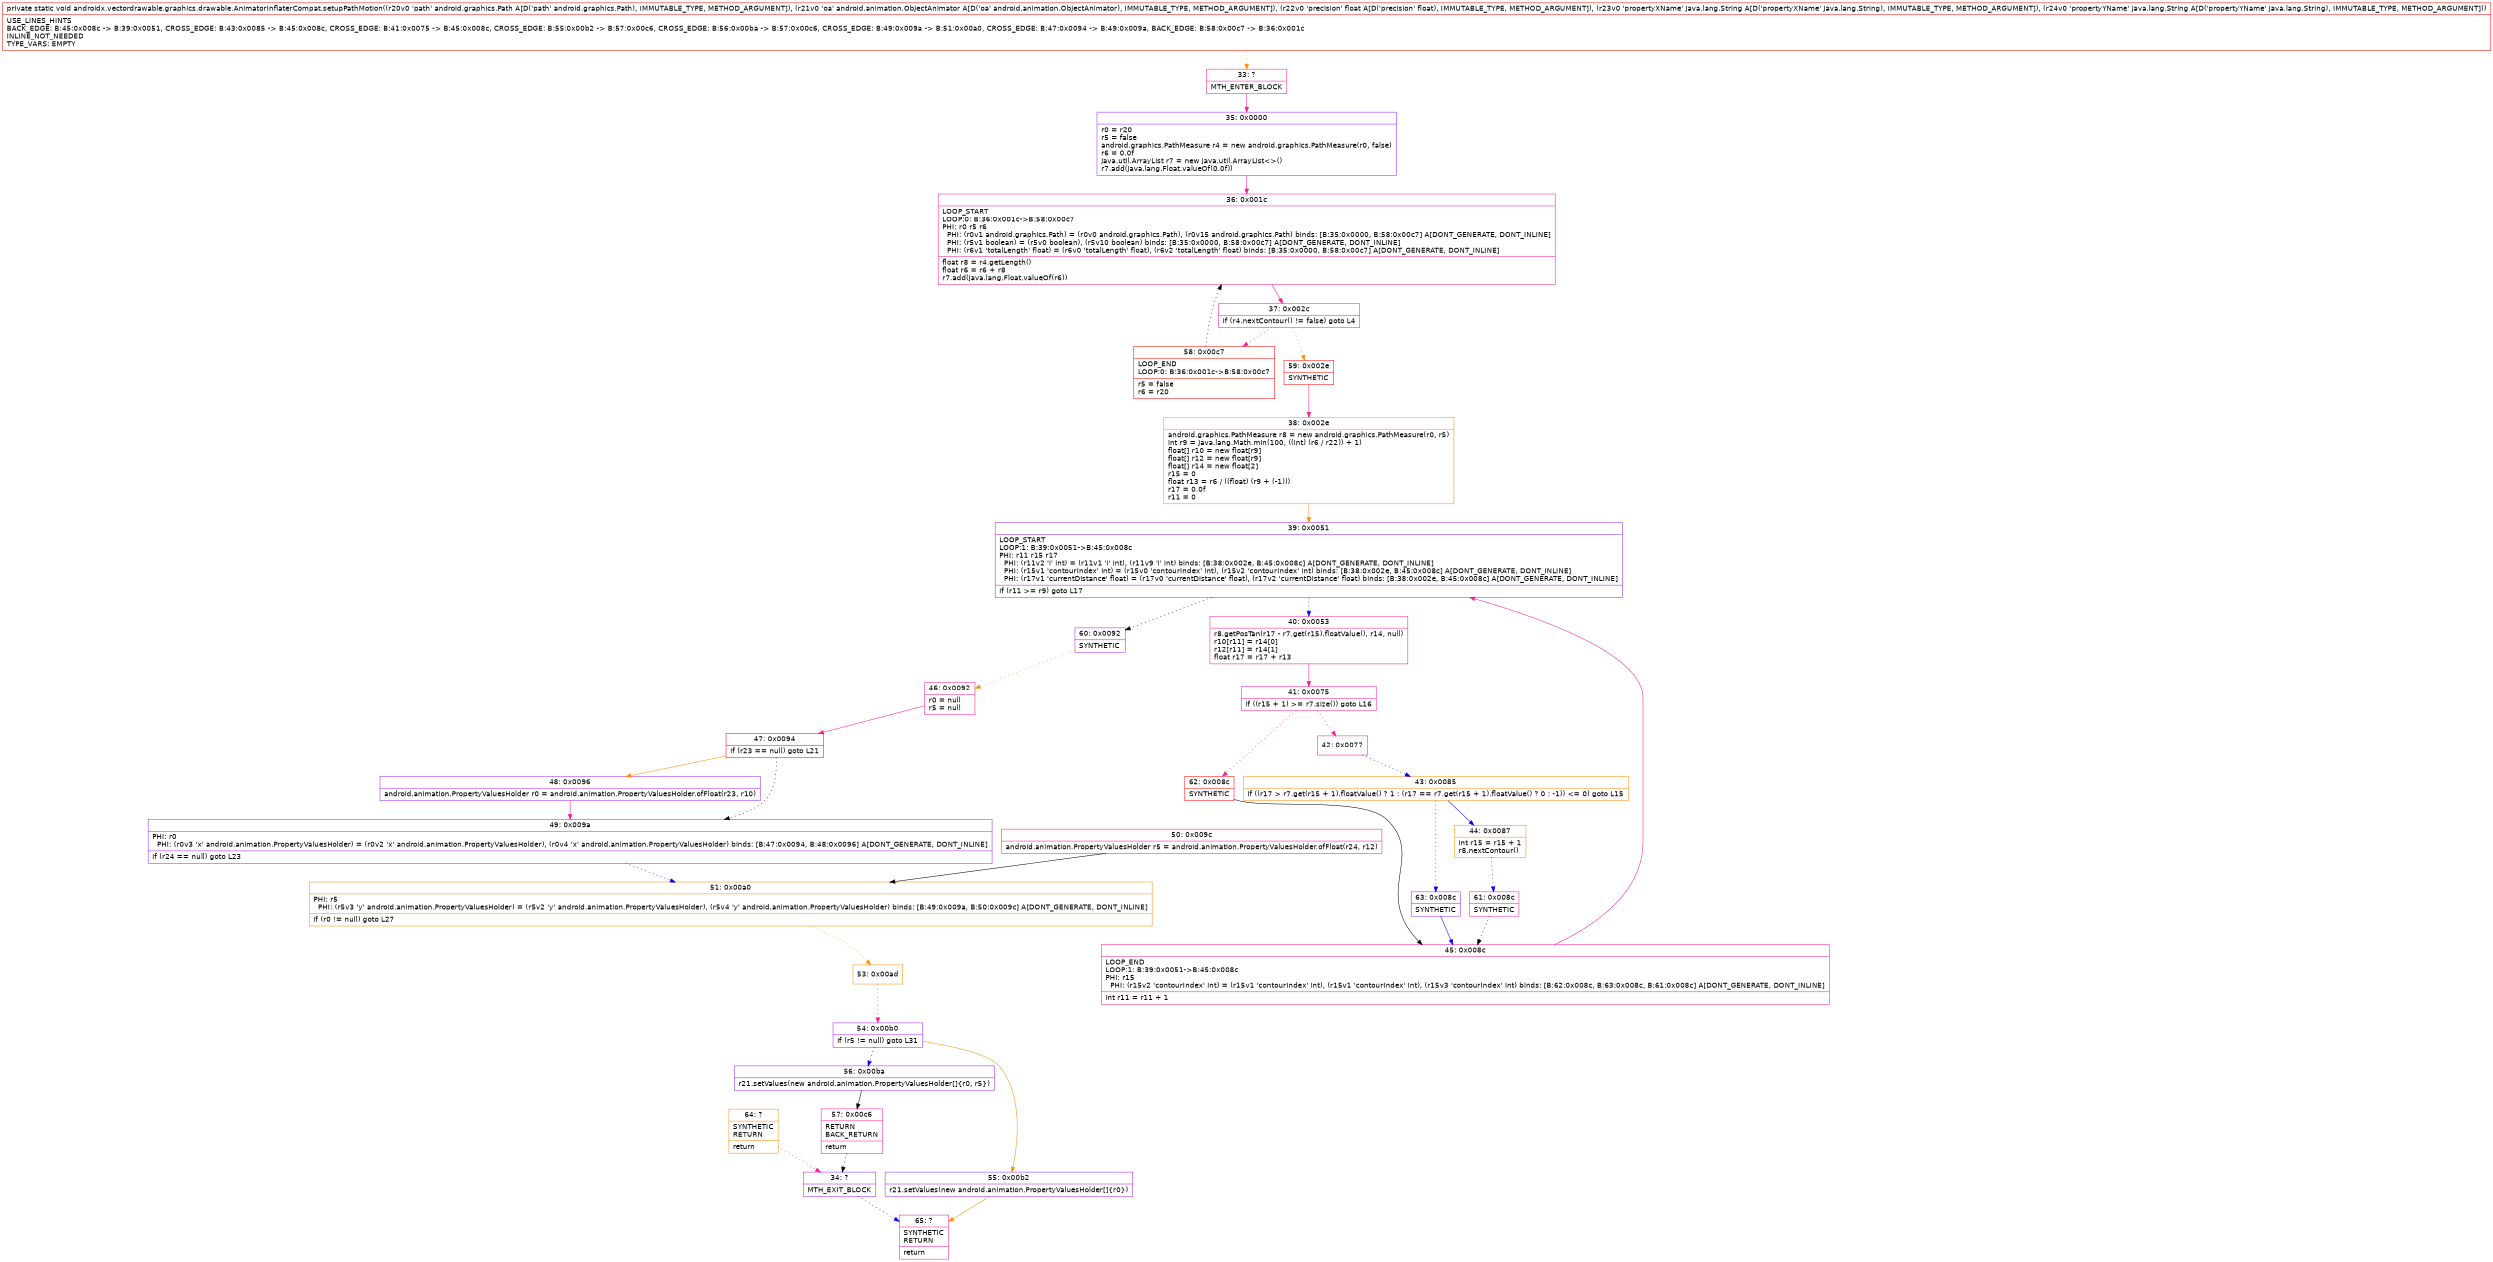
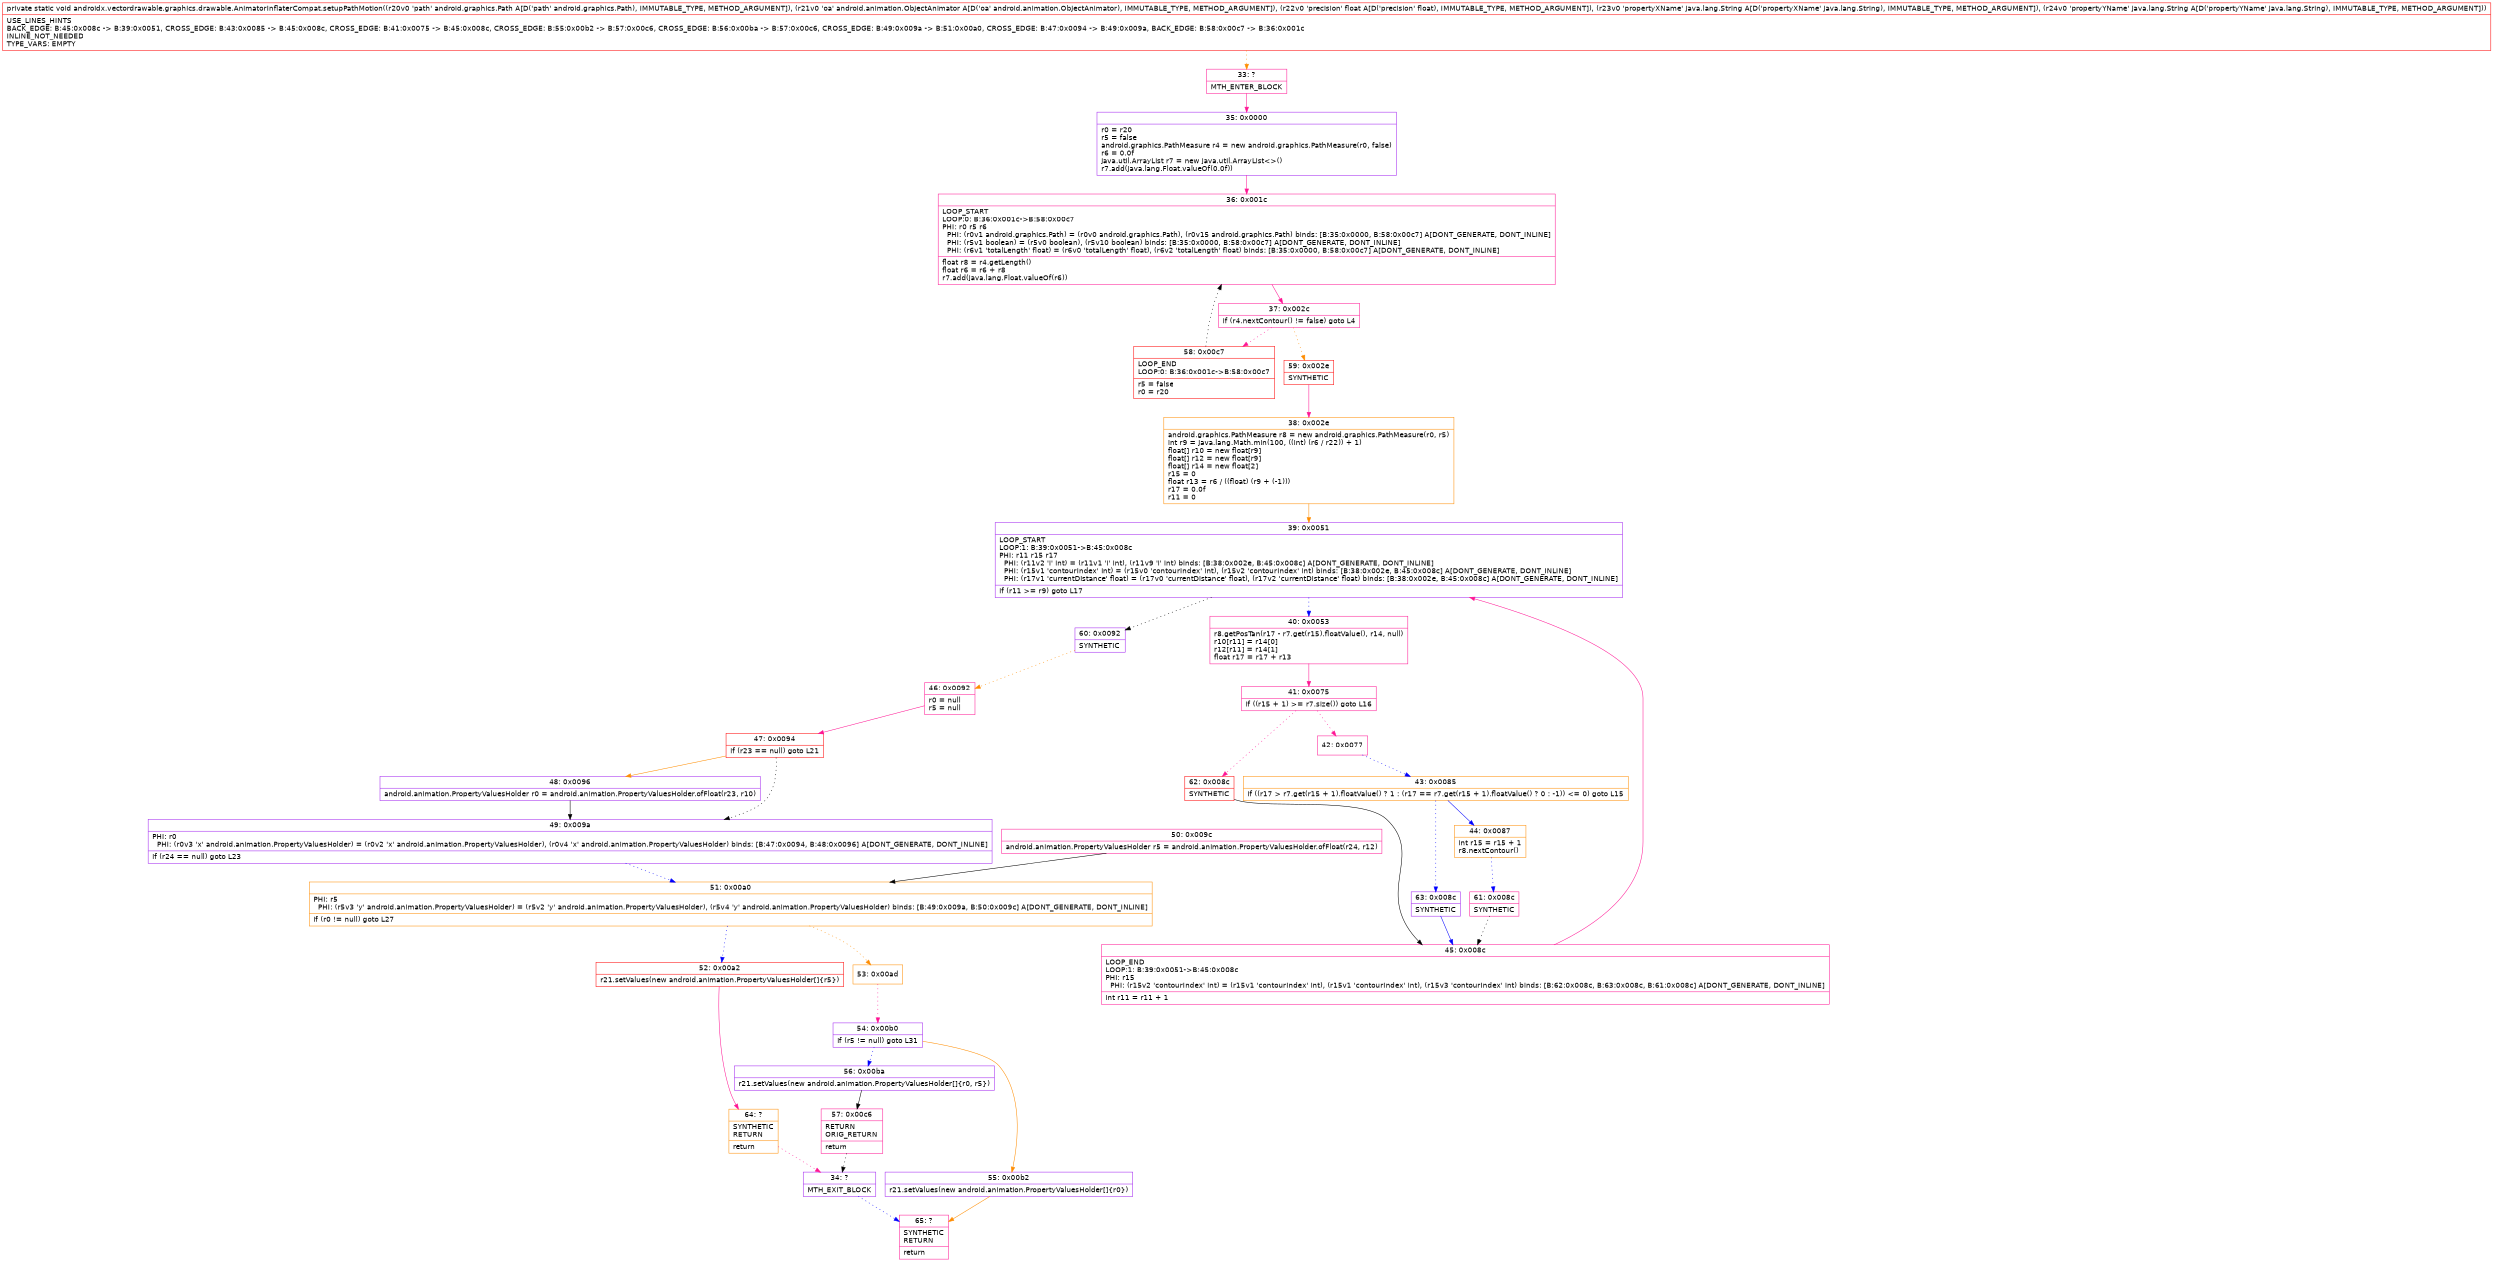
node "58: 0x00c7": text "r6 = r20" -> "r0 = r20"
edge "48: 0x0096" -> "49: 0x009a": color deeppink -> black
node "52: 0x00a2": added
node "57: 0x00c6": text "BACK_RETURN" -> "ORIG_RETURN"
